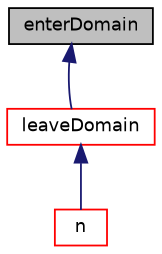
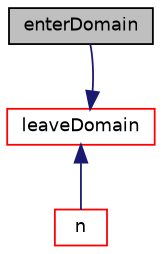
edge "leaveDomain" -> "enterDomain": reversed
